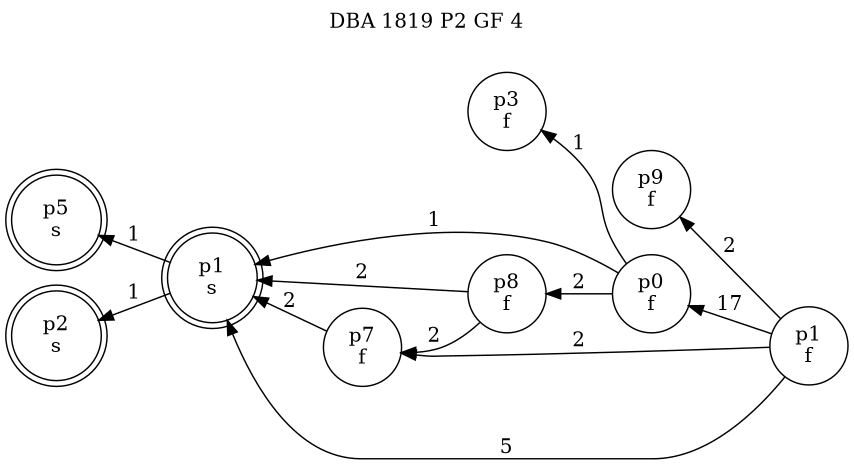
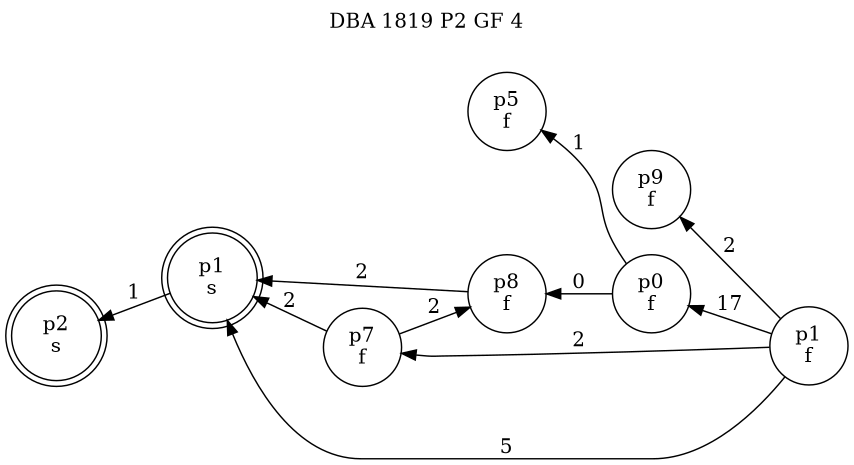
node "p3 f": label "p3 f" -> "p5 f"
node "p5 s": removed
edge "p0 f" -> "p1 s": removed, label "1"
edge "p0 f" -> "p8 f": label "2" -> "0"
edge "p8 f" -> "p7 f": reversed
